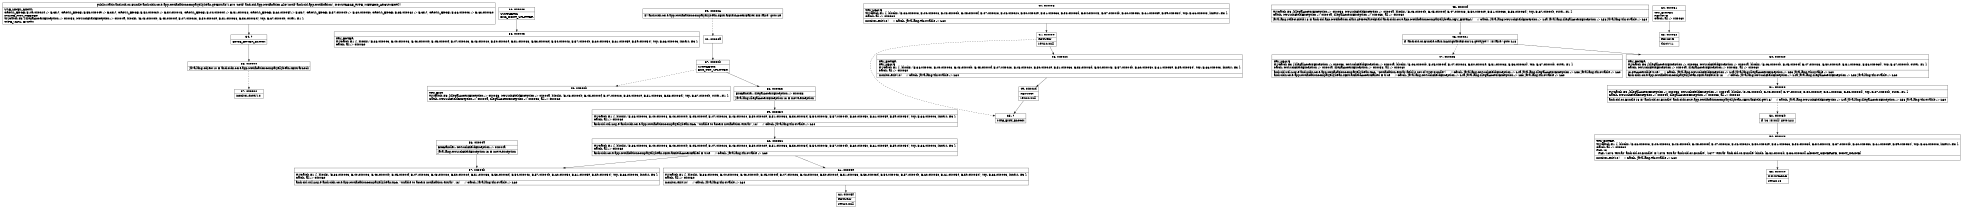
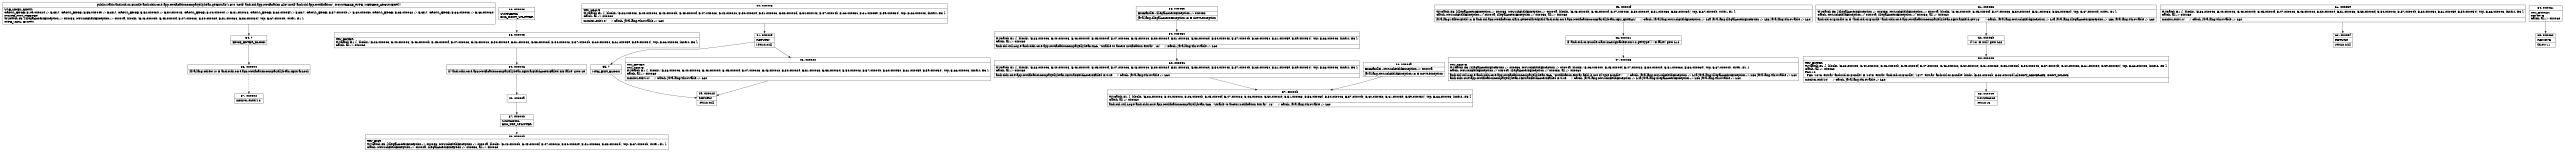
edge "66: 0x0003" -> "38: 0x0003": style solid -> dashed
edge "39: 0x0006" -> "42: 0x000a": style dashed -> solid
edge "41: 0x0009" -> "35: ?": style dashed -> solid
edge "38: 0x0003" -> "39: 0x0006": added
node "50: 0x002e": removed
edge "67: 0x000b" -> "58: 0x0053": removed
edge "49: 0x002d" -> "35: ?": reversed
edge "51: 0x0033" -> "52: 0x003b": style dashed -> solid
edge "60: 0x005c" -> "61: 0x005e": removed
